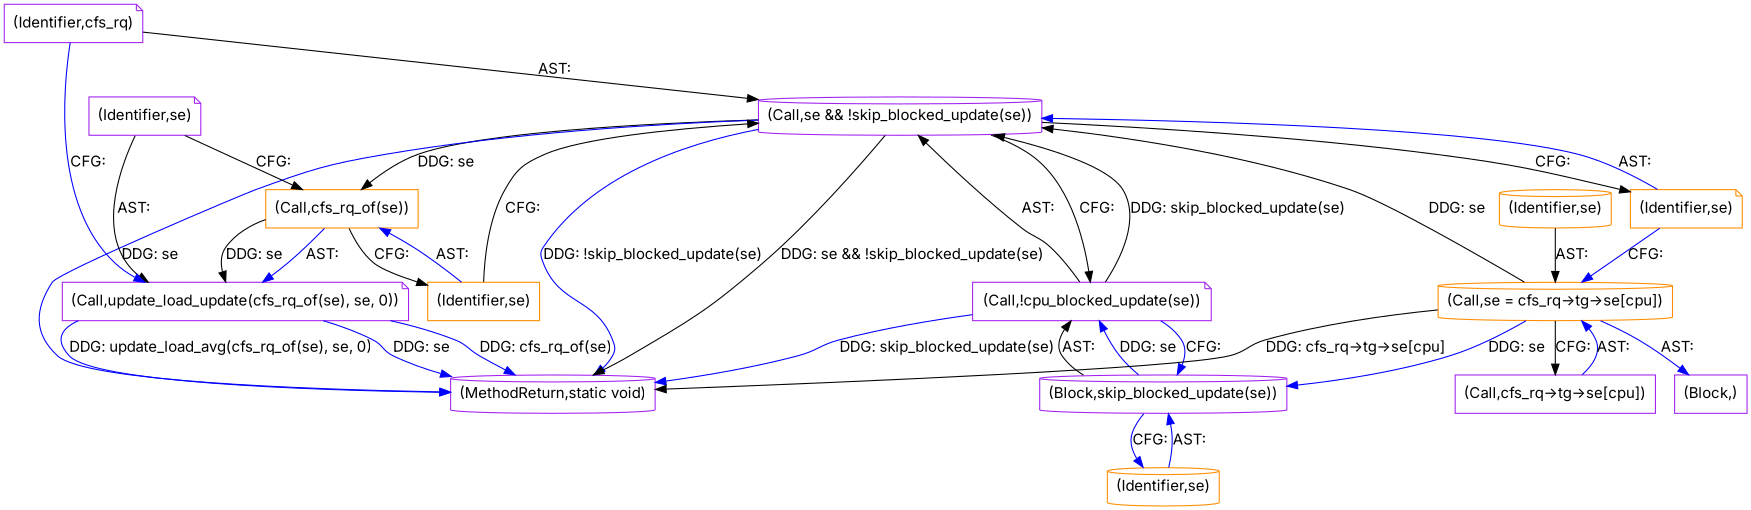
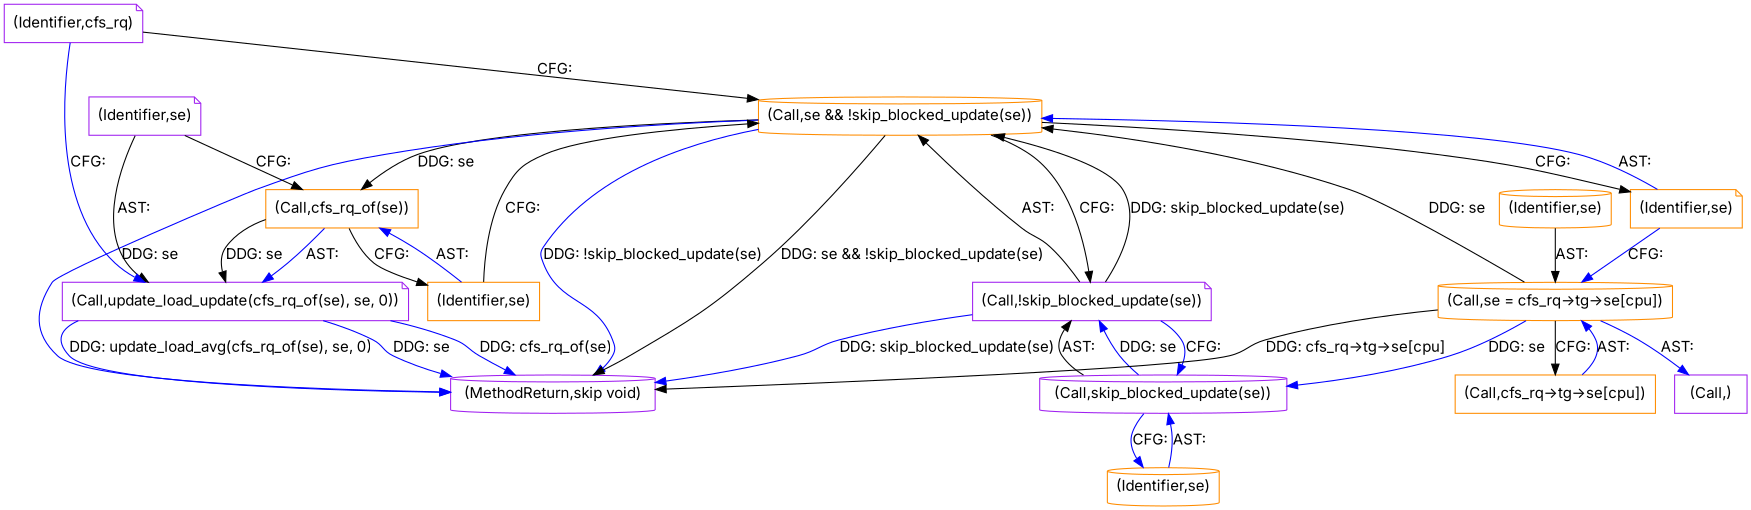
edge "(Identifier,cfs_rq)" -> "(Call,se && !skip_blocked_update(se))": label "AST: " -> "CFG: "
node "(Call,se && !skip_blocked_update(se))": color purple -> darkorange
node "(Call,!cpu_blocked_update(se))": label "(Call,!cpu_blocked_update(se))" -> "(Call,!skip_blocked_update(se))"
node "(MethodReturn,static void)": label "(MethodReturn,static void)" -> "(MethodReturn,skip void)"
node "(Block,skip_blocked_update(se))": label "(Block,skip_blocked_update(se))" -> "(Call,skip_blocked_update(se))"
node "(Call,cfs_rq->tg->se[cpu])": color purple -> darkorange
node "(Block,)": label "(Block,)" -> "(Call,)"
